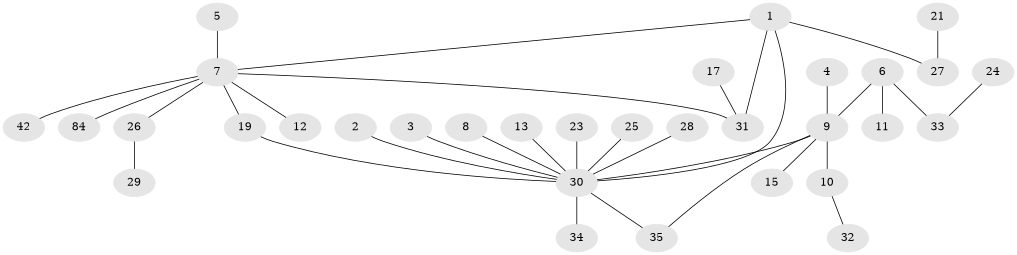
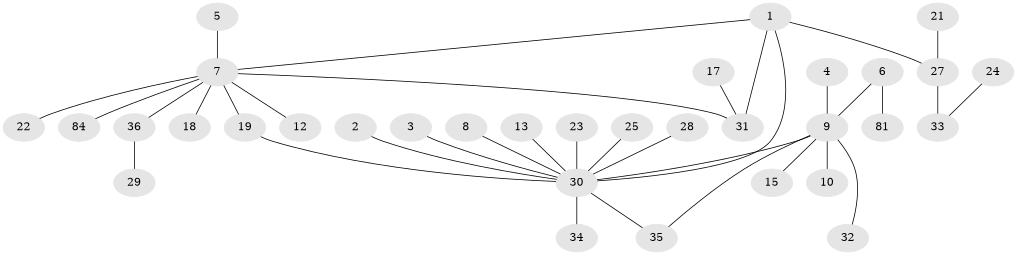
edge "6" -- "33": now "27" -- "33"
node "42": label "42" -> "22"
node "26": label "26" -> "36"
node "18": added
node "11": label "11" -> "81"
edge "10" -- "32": now "9" -- "32"
